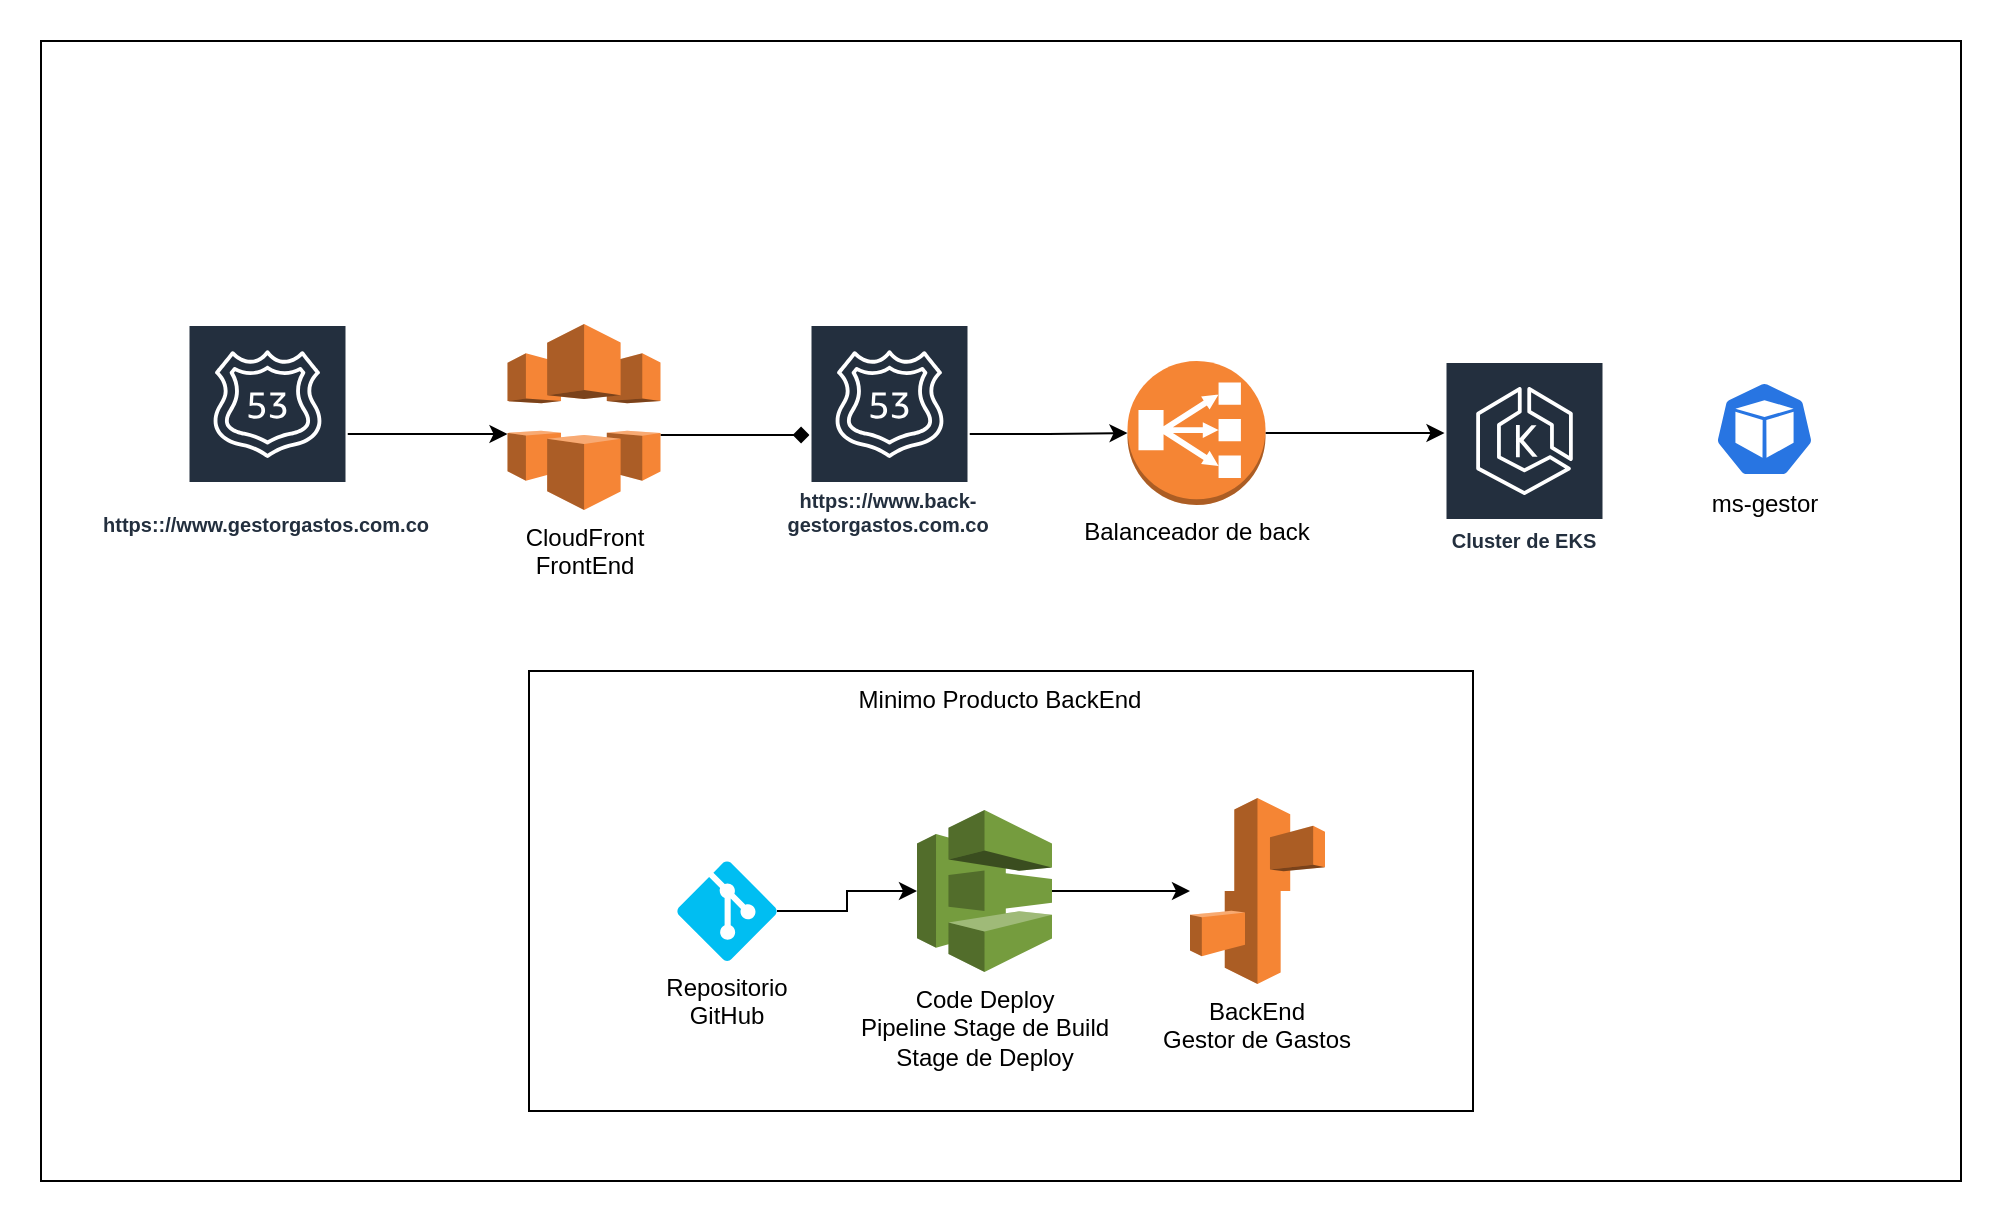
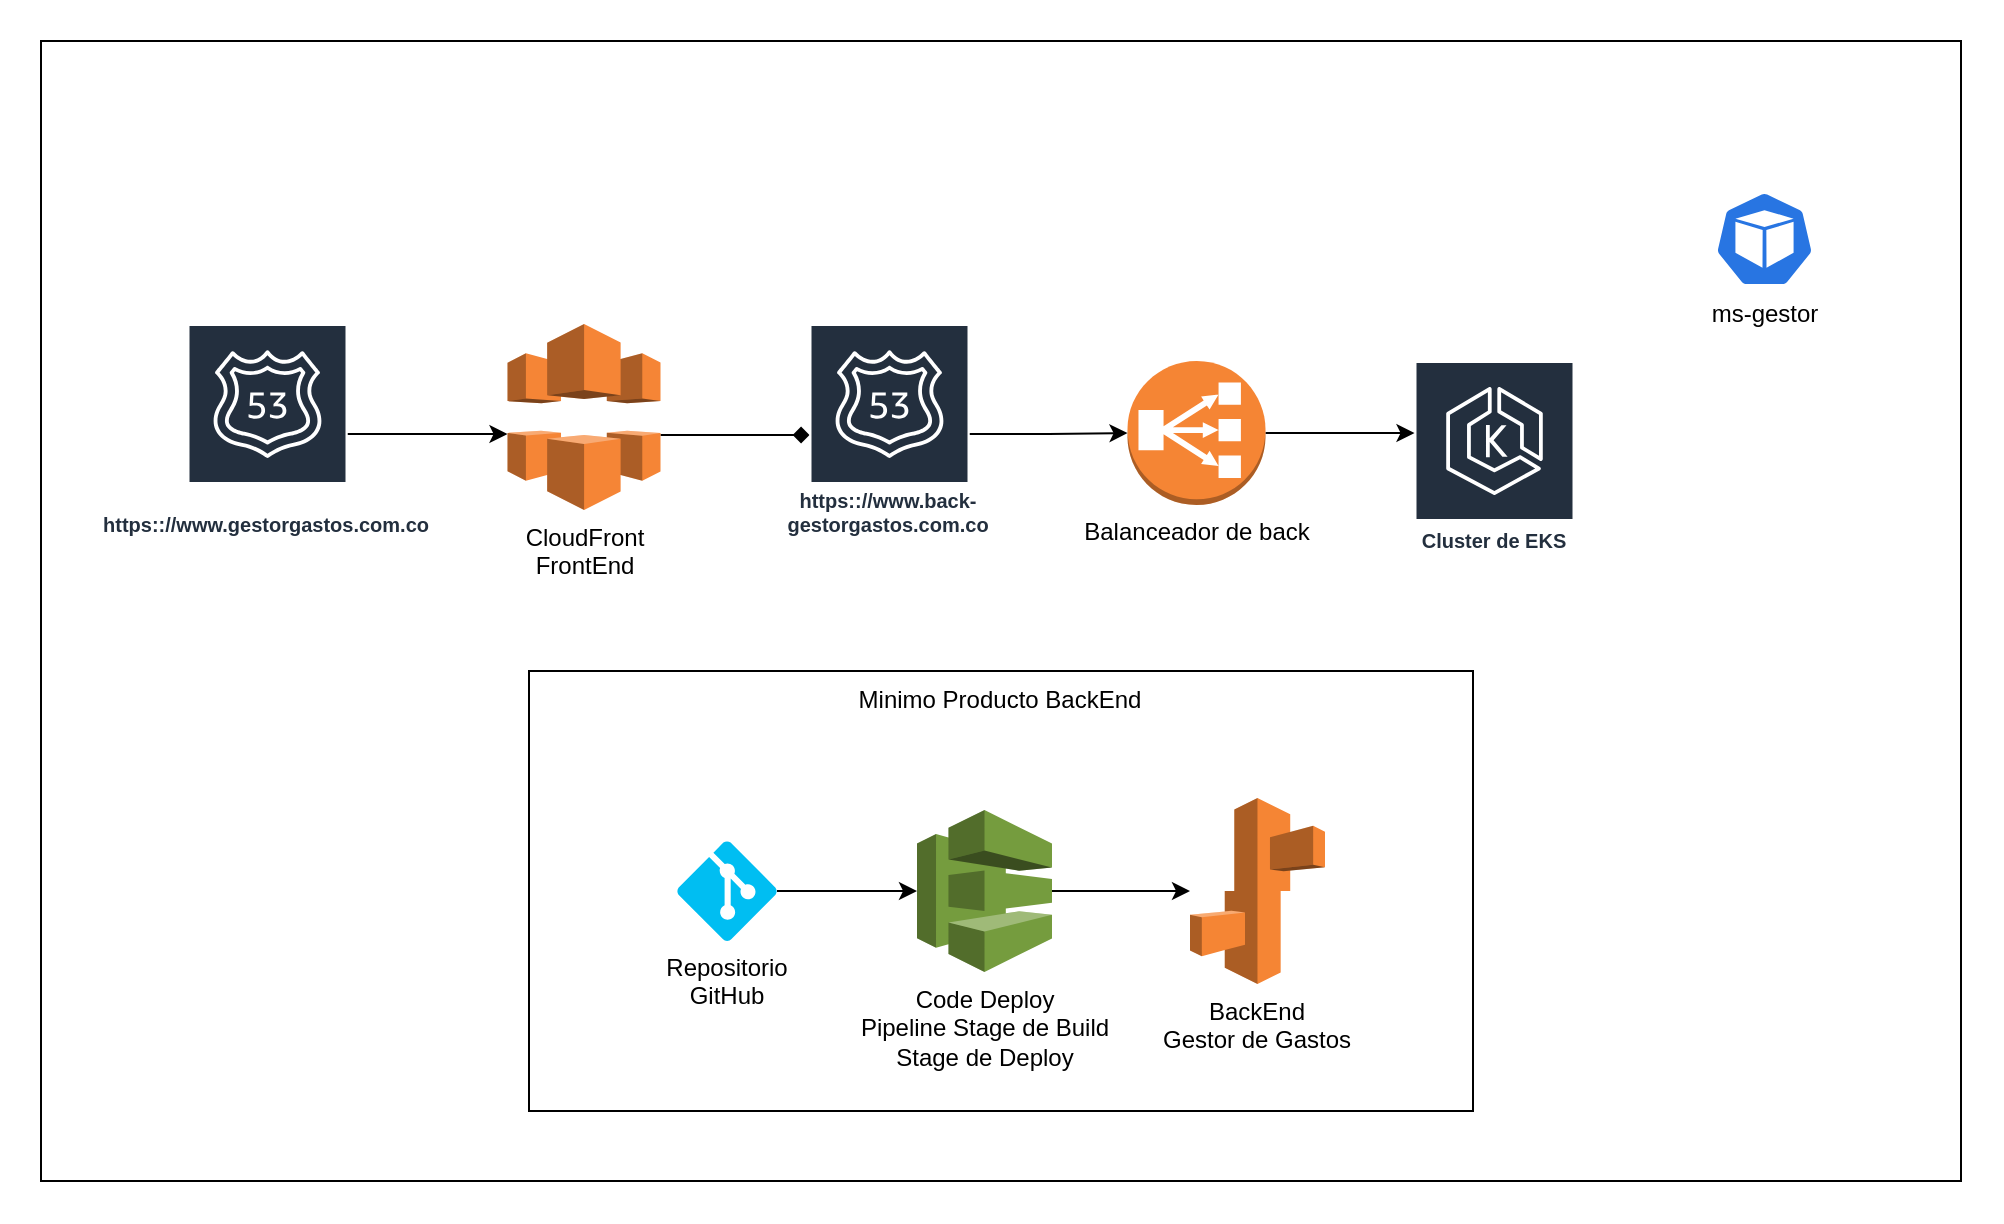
node "ms-gestor": moved (1765, 429) -> (1765, 239)
node "Cluster de EKS": moved (1525, 461) -> (1495, 461)
node "Repositorio GitHub": moved (727, 911) -> (727, 891)
